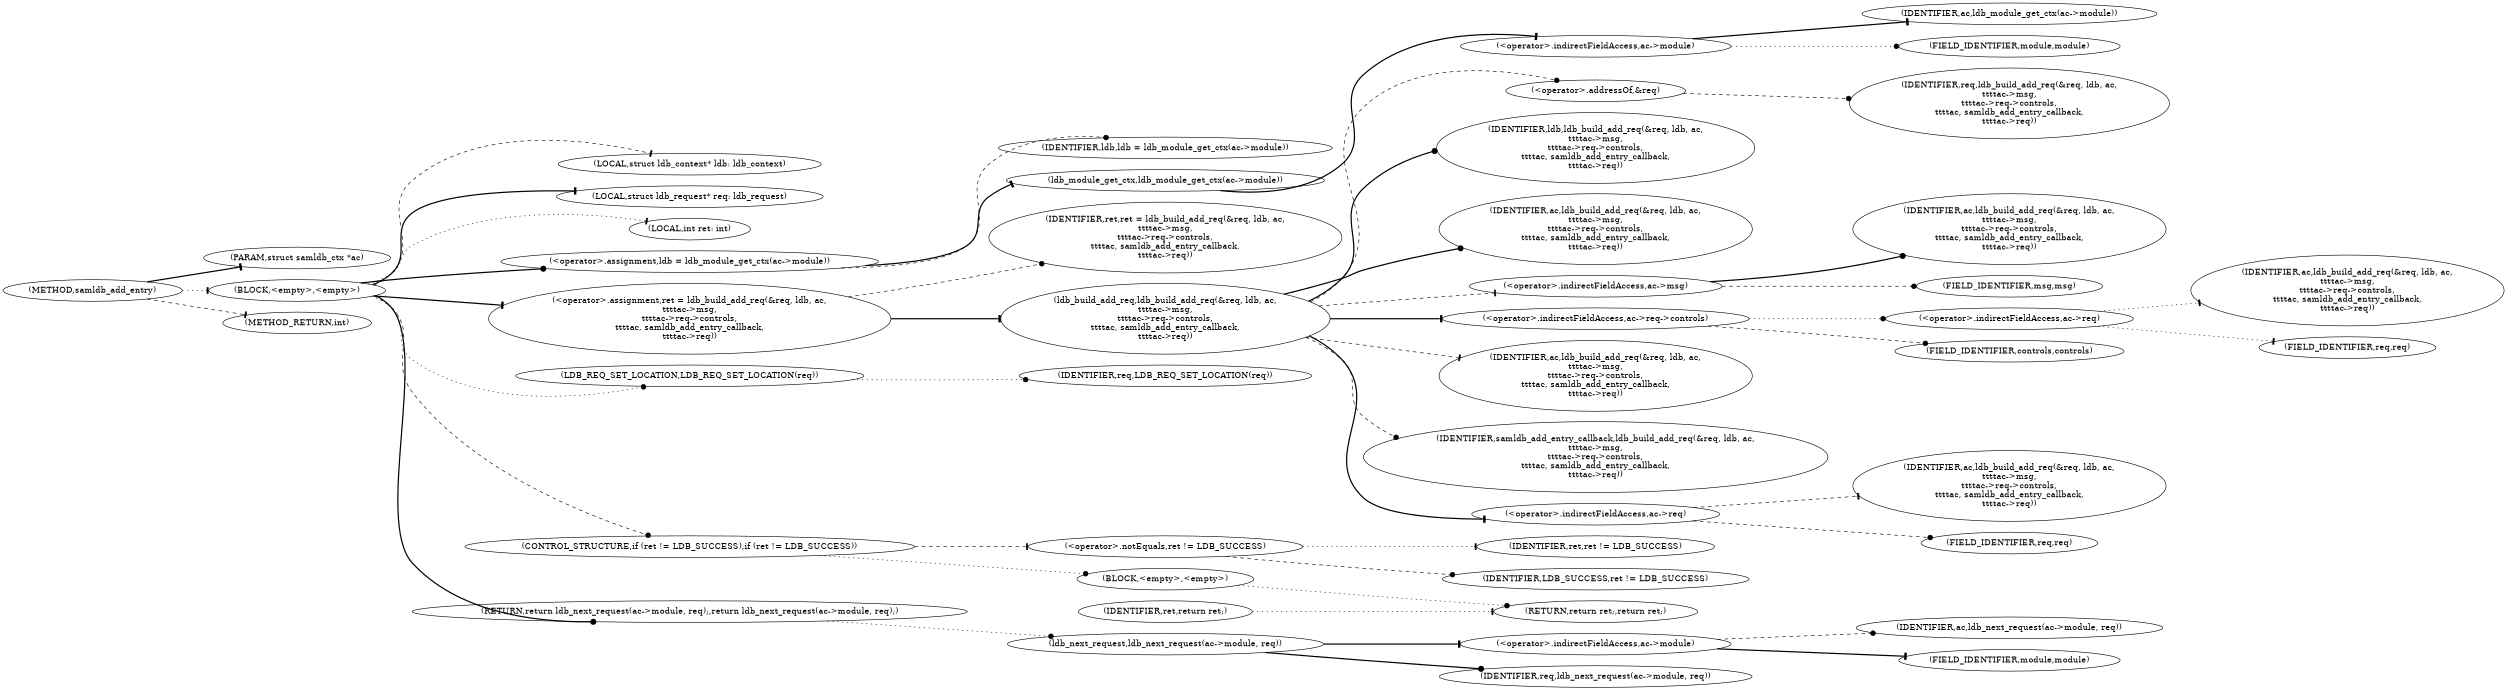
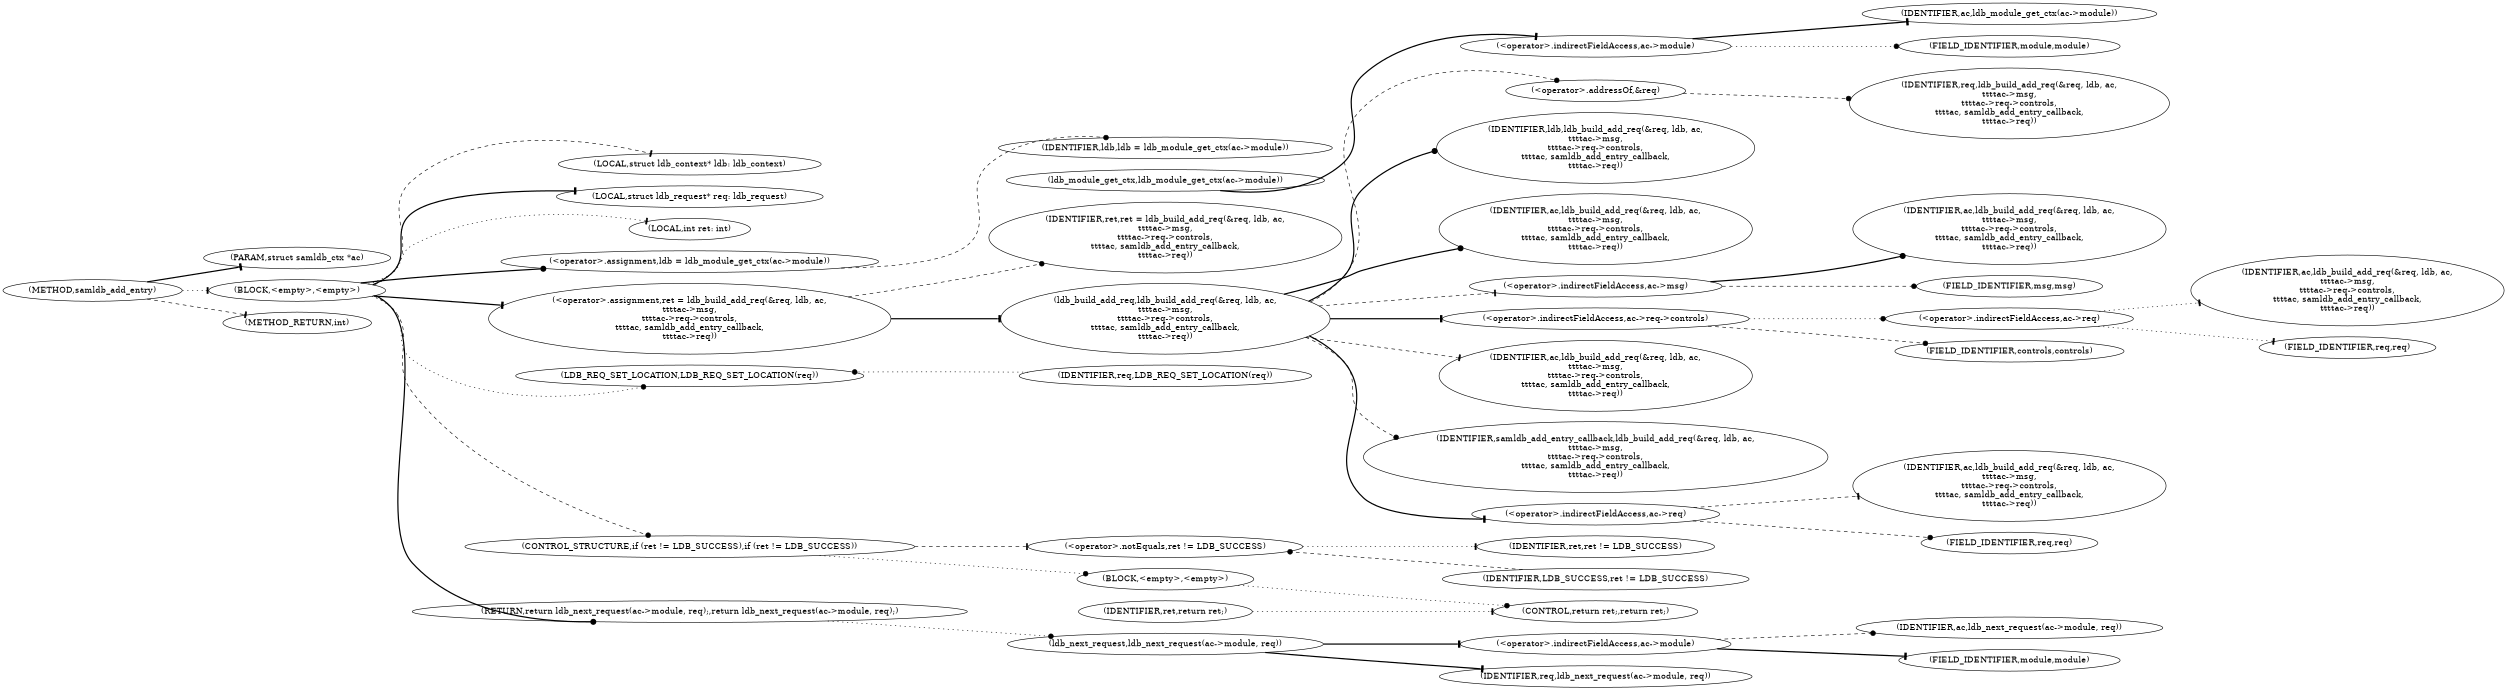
edge "(<operator>.assignment,ldb = ldb_module_get_ctx(ac->module))" -> "(ldb_module_get_ctx,ldb_module_get_ctx(ac->module))": removed
edge "(LDB_REQ_SET_LOCATION,LDB_REQ_SET_LOCATION(req))" -> "(IDENTIFIER,req,LDB_REQ_SET_LOCATION(req))": reversed
edge "(<operator>.notEquals,ret != LDB_SUCCESS)" -> "(IDENTIFIER,LDB_SUCCESS,ret != LDB_SUCCESS)": reversed
node "(RETURN,return ret;,return ret;)": label "(RETURN,return ret;,return ret;)" -> "(CONTROL,return ret;,return ret;)"
edge "(ldb_next_request,ldb_next_request(ac->module, req))" -> "(IDENTIFIER,req,ldb_next_request(ac->module, req))": arrowhead dot -> tee
